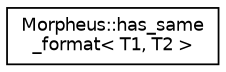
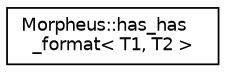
node "Morpheus::has_same _format< T1, T2 >": label "Morpheus::has_same _format< T1, T2 >" -> "Morpheus::has_has _format< T1, T2 >"
